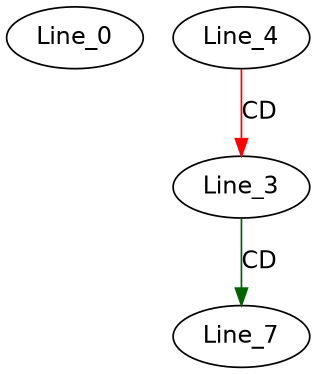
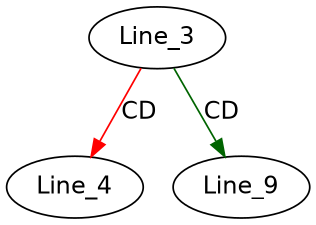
node "Line_0": removed
edge "Line_4" -> "Line_3": reversed
node "Line_7": label "Line_7" -> "Line_9"
